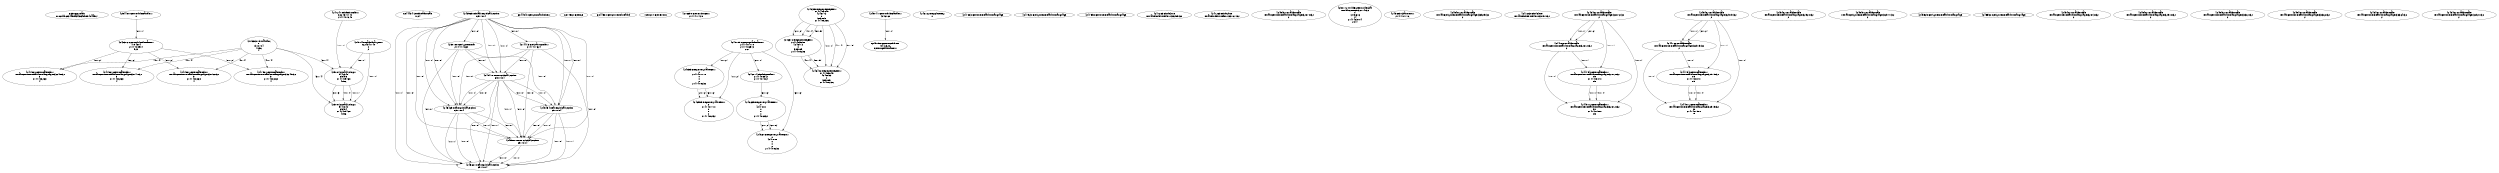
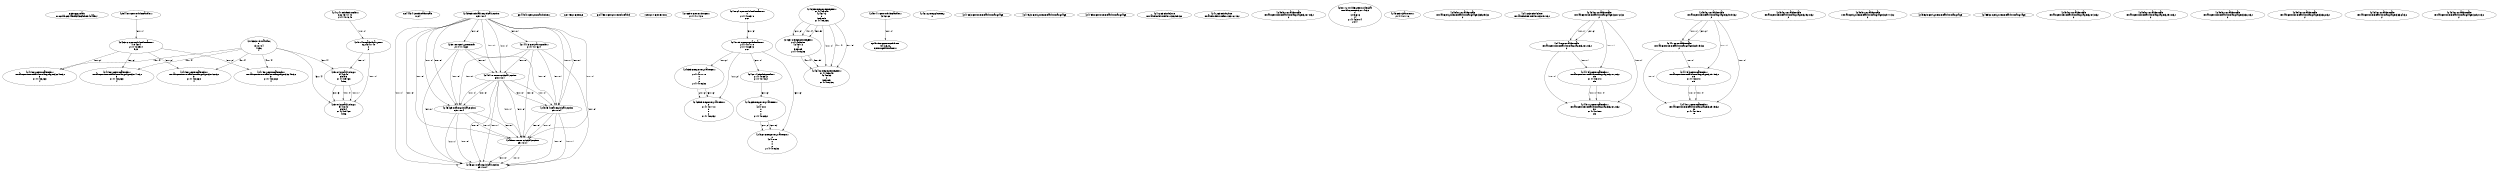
node "4248064.GetModuleFileNameW 0 2147408370 261": added
edge "4247247.FindFirstFileW 3224341740 2147407640" -> "4250073.LoadStringW 9441340 65485 2147409468 4096": now "4247247.FindFirstFileW 3224341740 2147407640" -> "4248145.LoadLibraryExW 3224341740 0 2"
edge "4214413.GetStartupInfoW 2147417624" -> "4245454.LeaveCriticalSection 6917004": added, label "(0-->0)"
